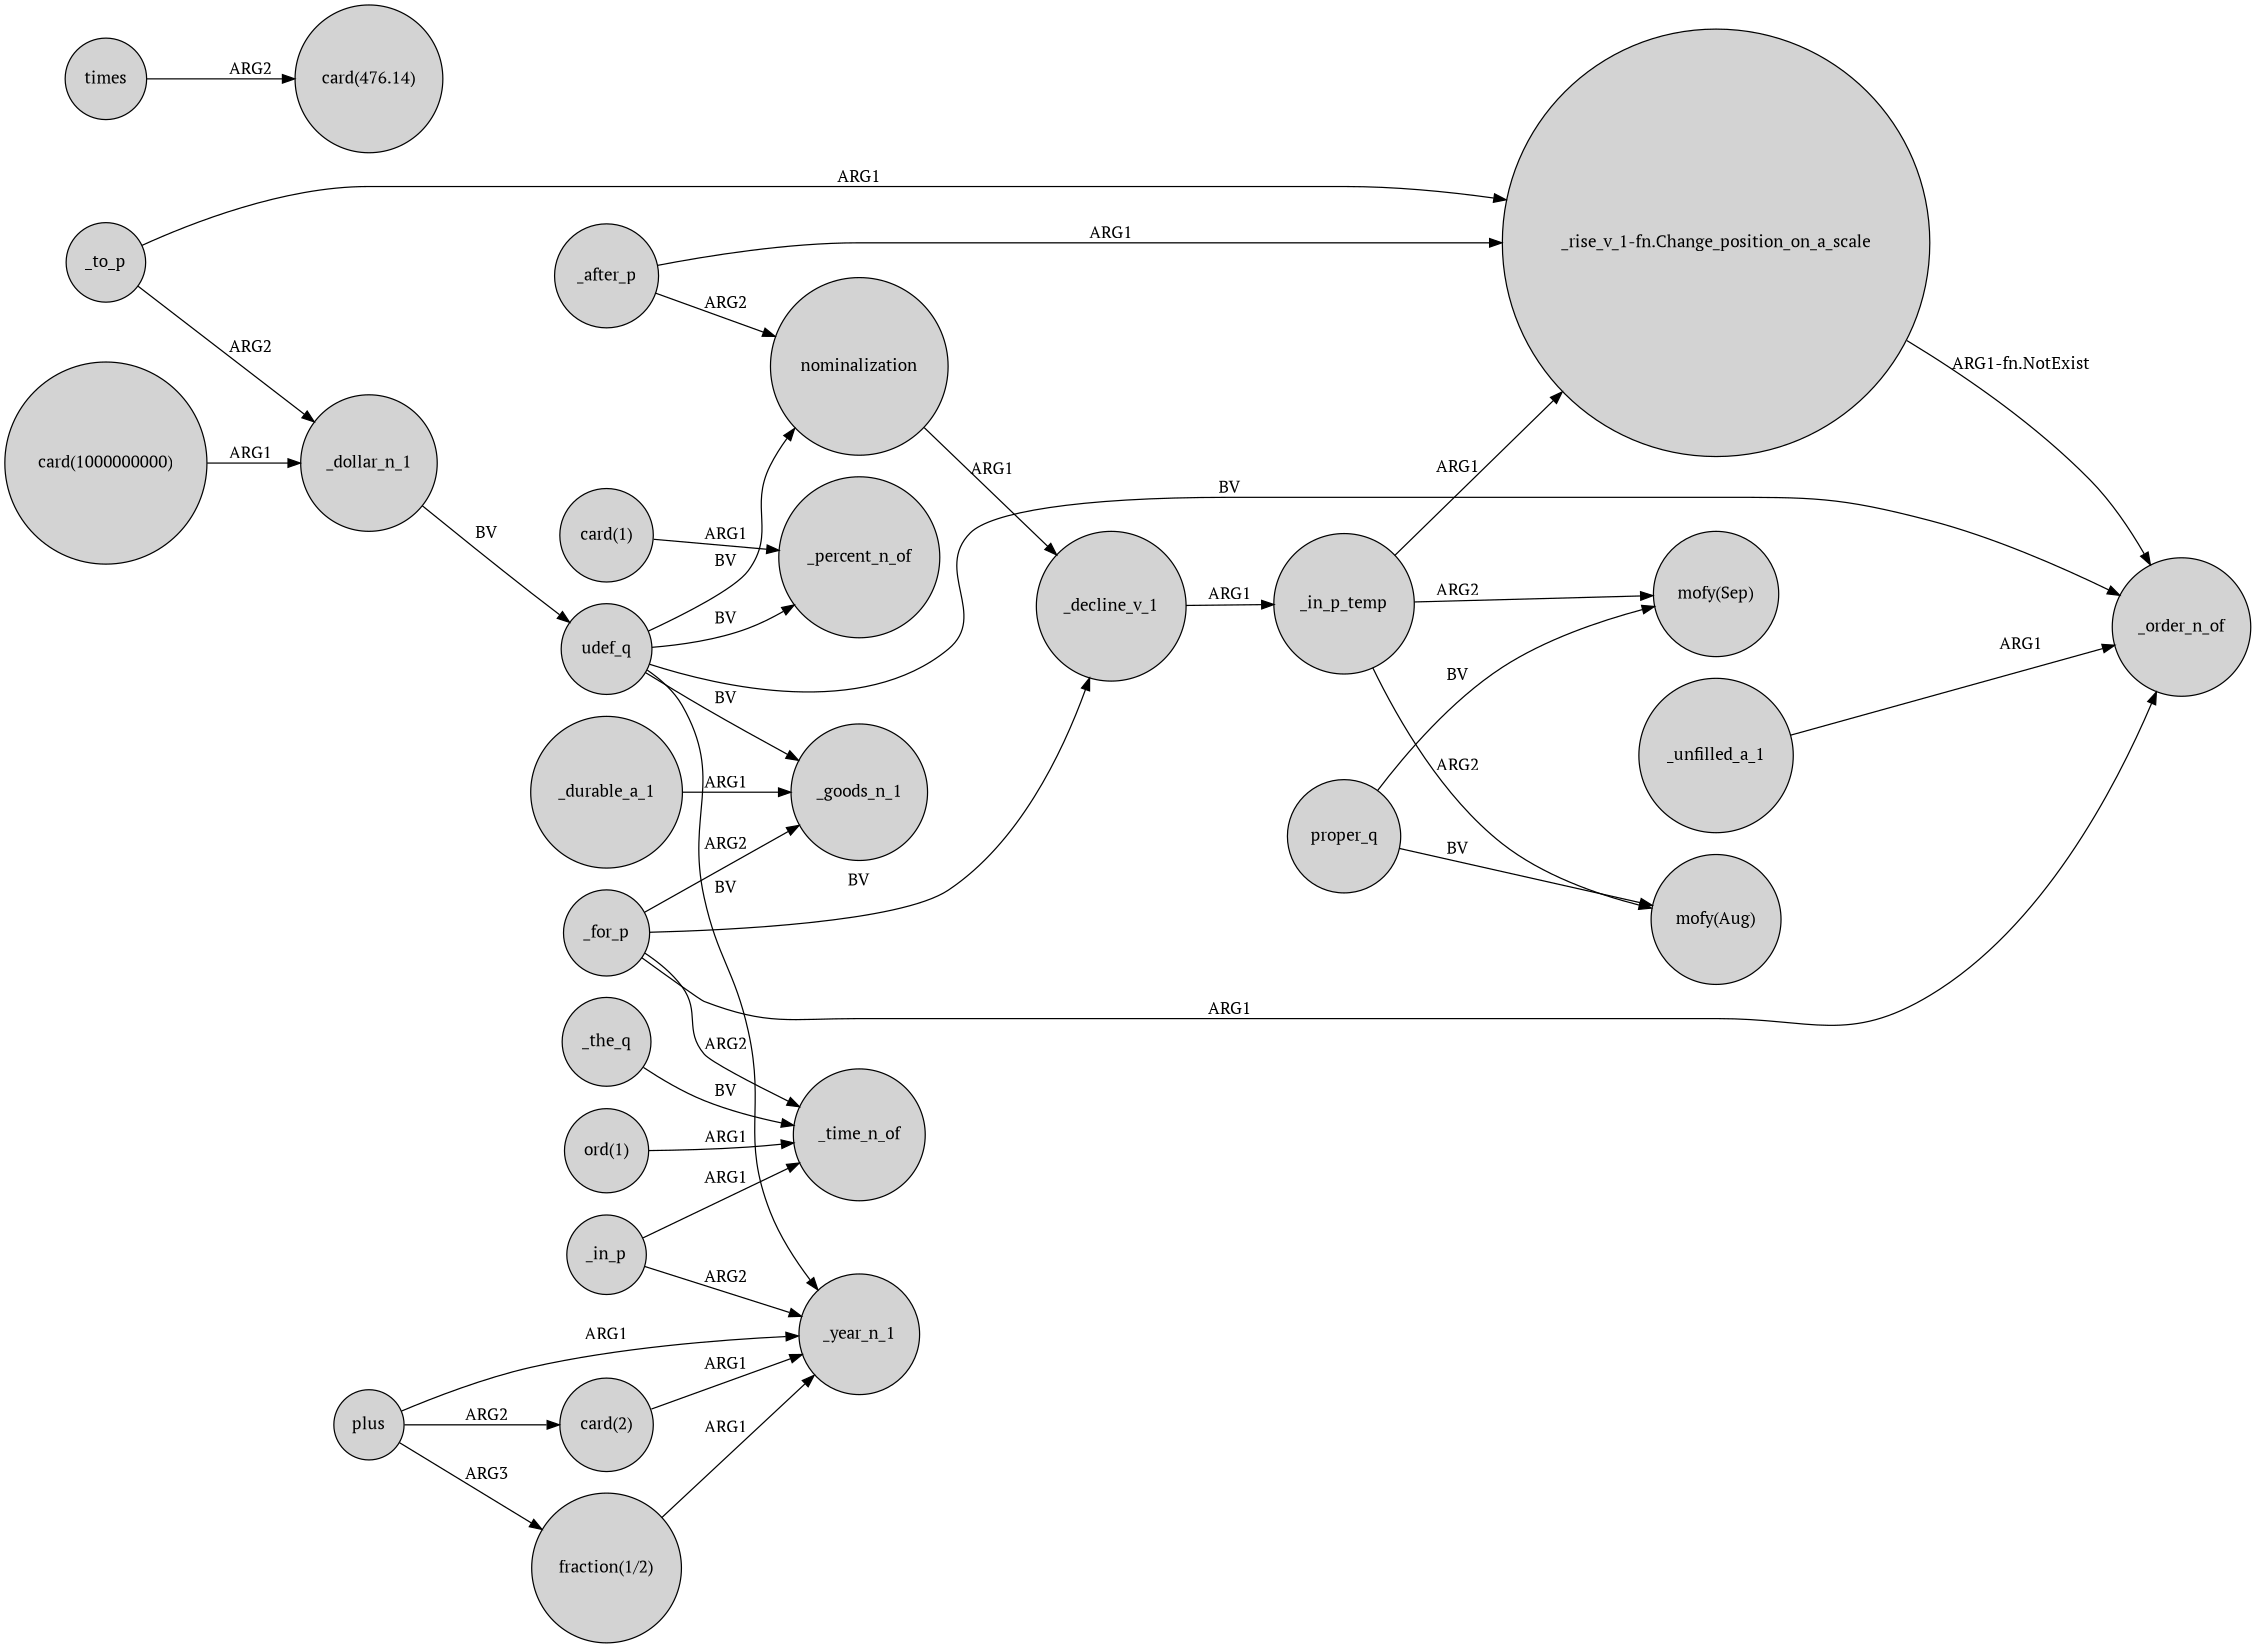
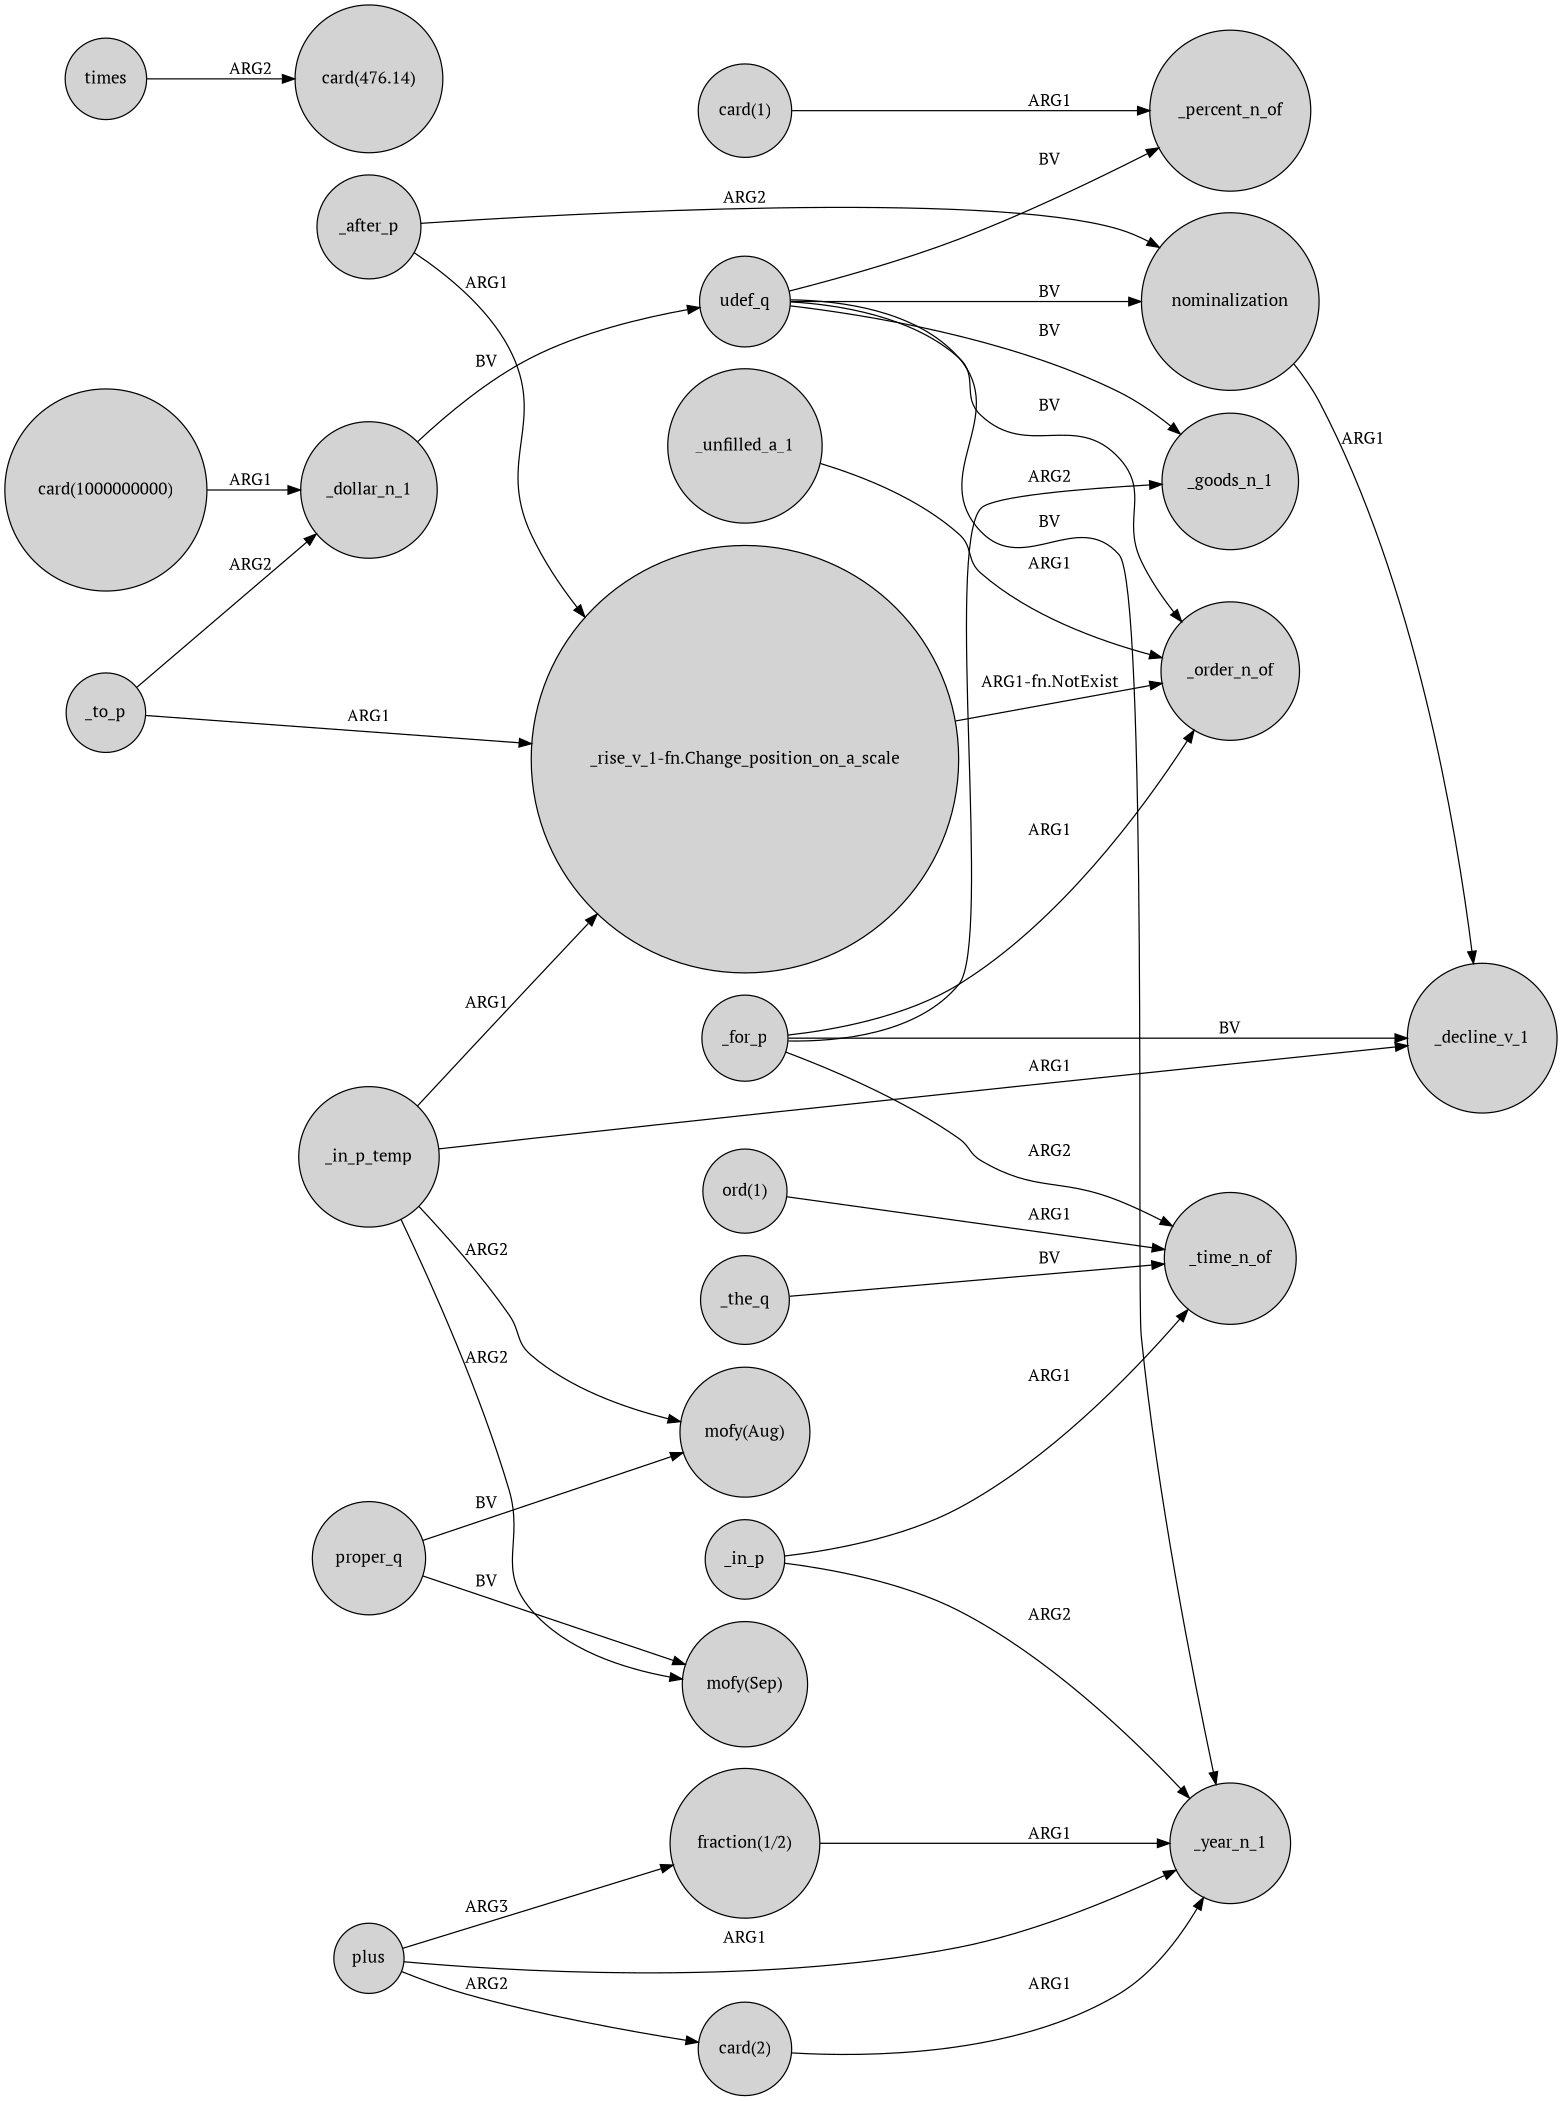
edge "_decline_v_1" -> "_in_p_temp": reversed
node "_durable_a_1": removed
